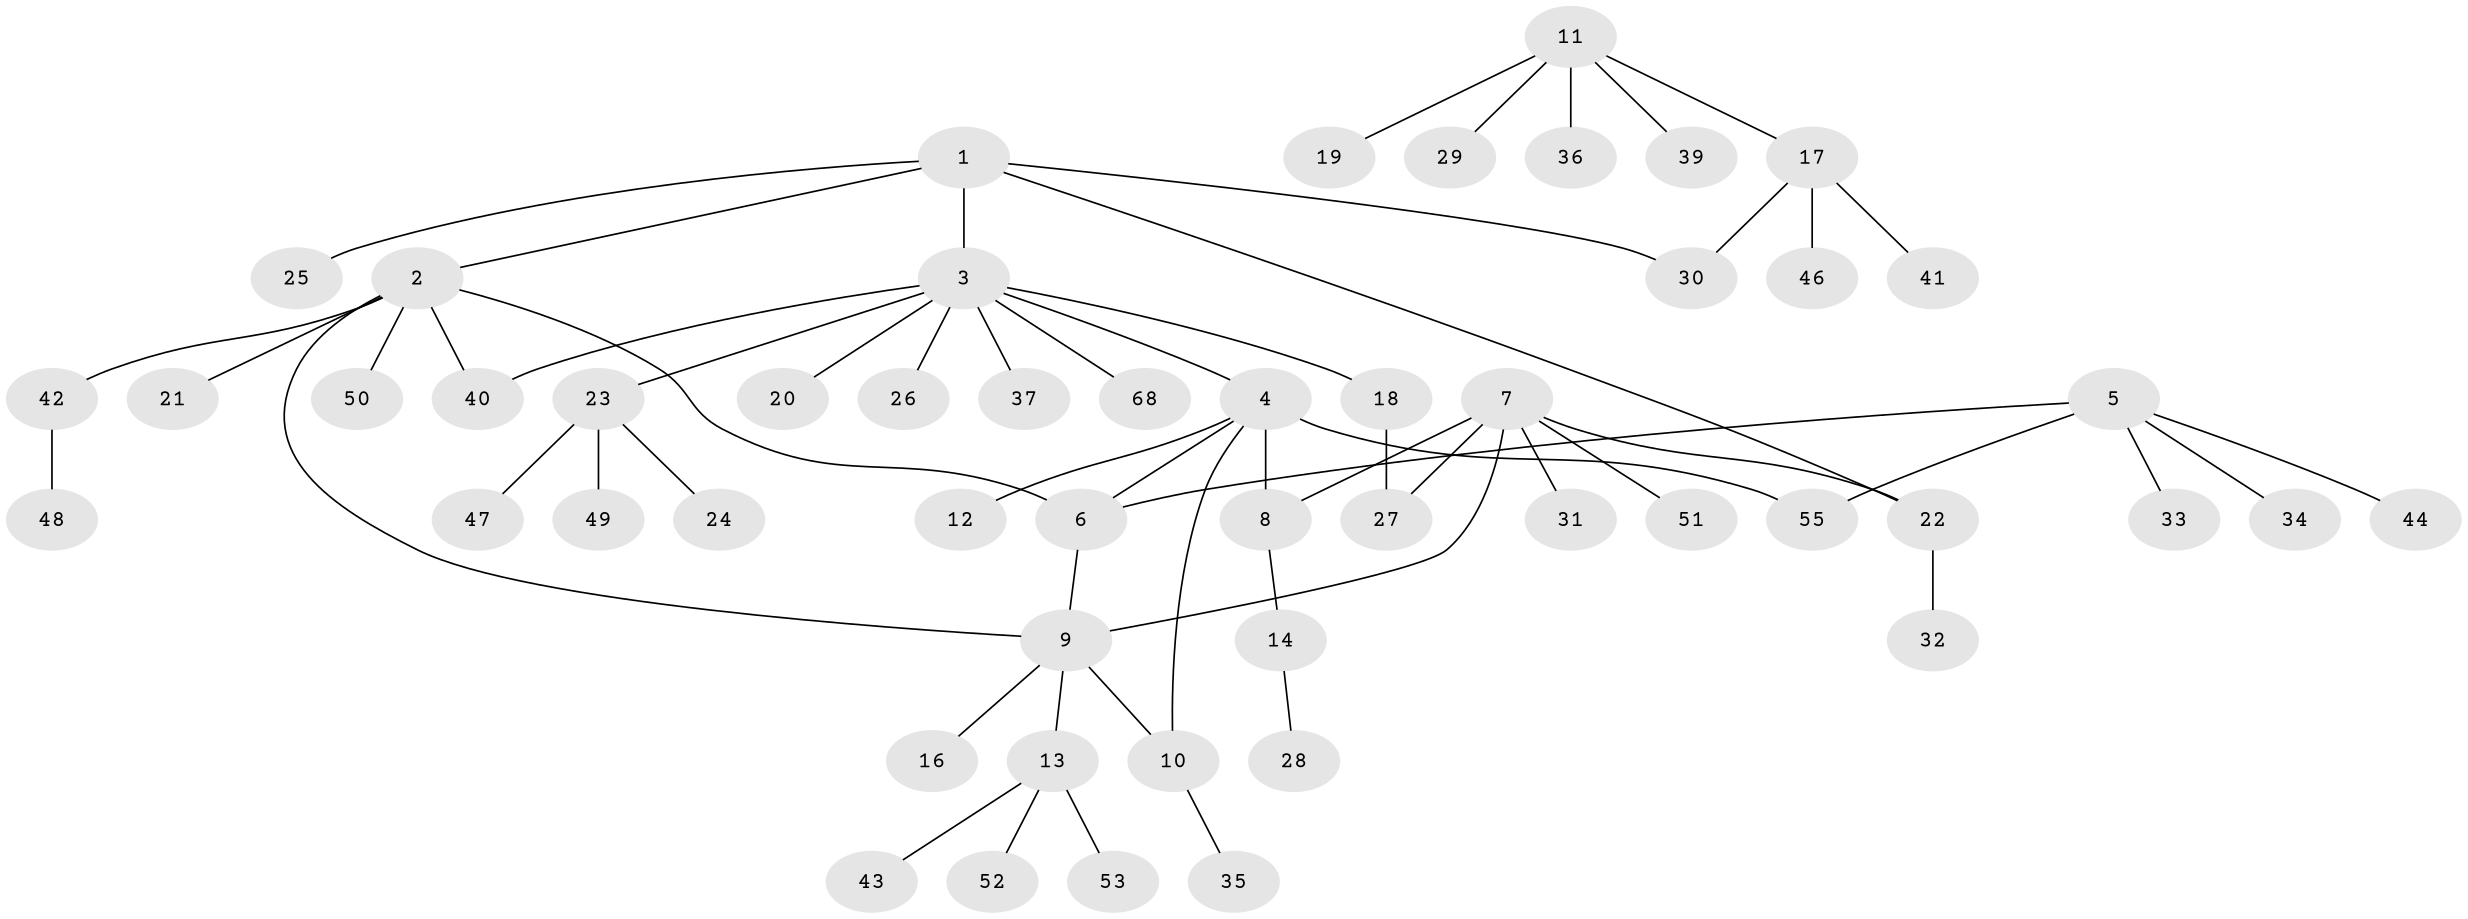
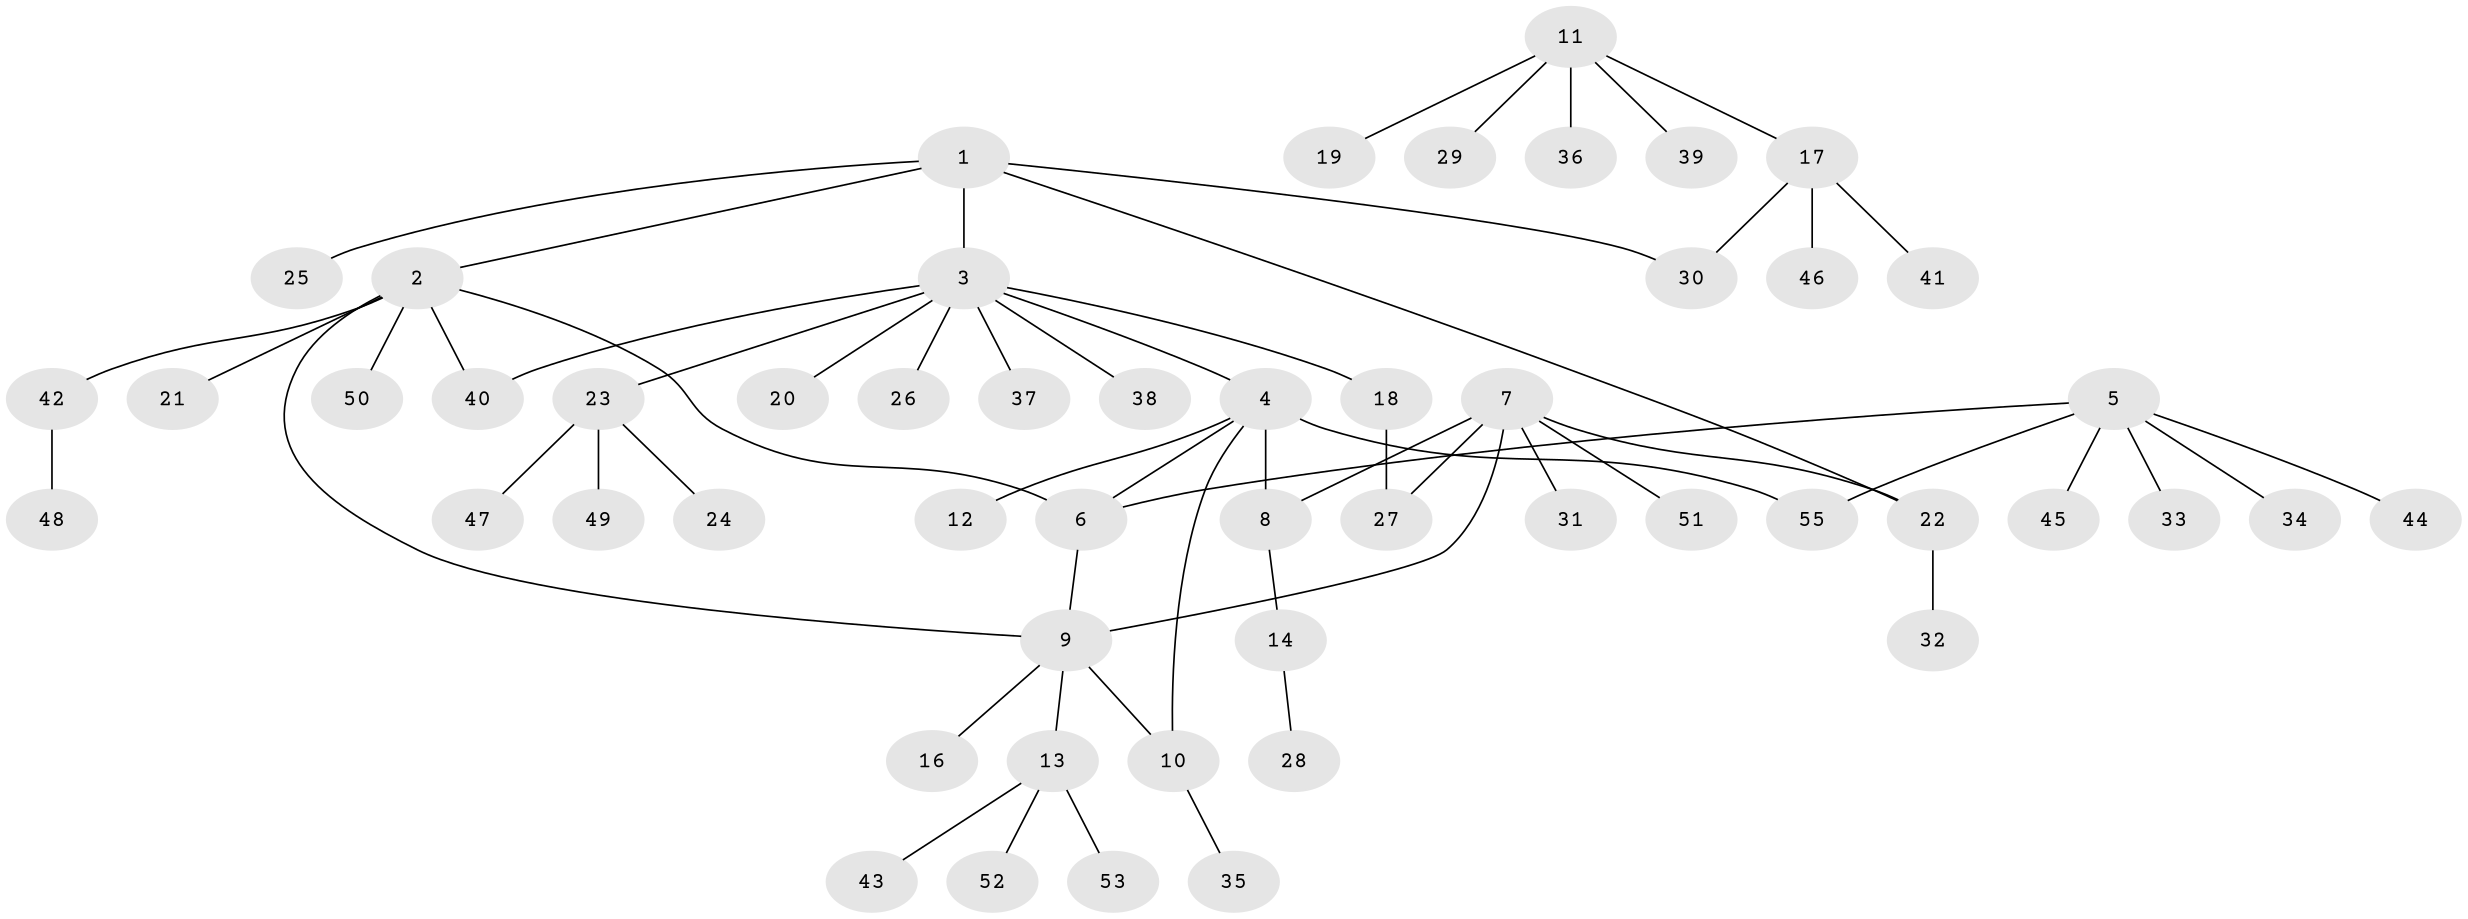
node "68": label "68" -> "38"
node "45": added
